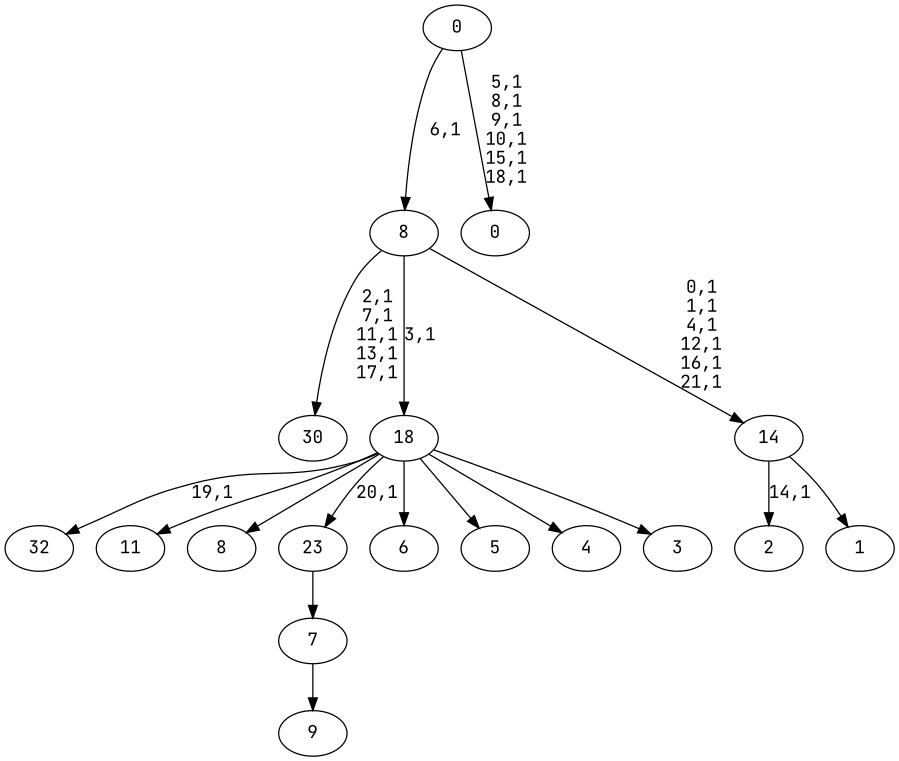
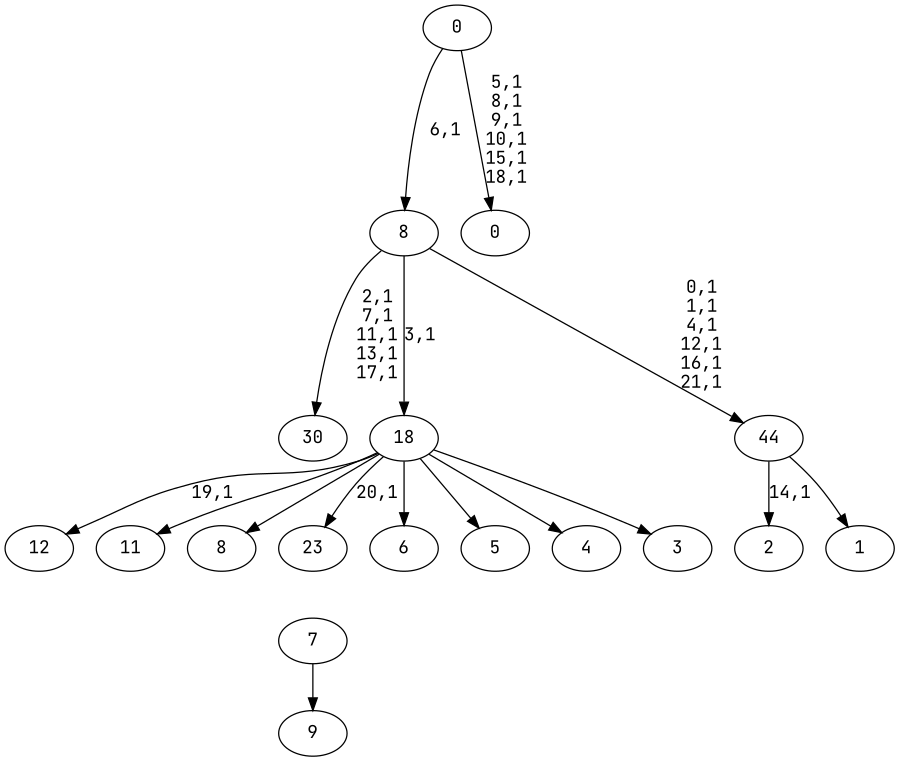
node "14": label "14" -> "44"
node "32": label "32" -> "12"
edge "23" -> "7": removed
